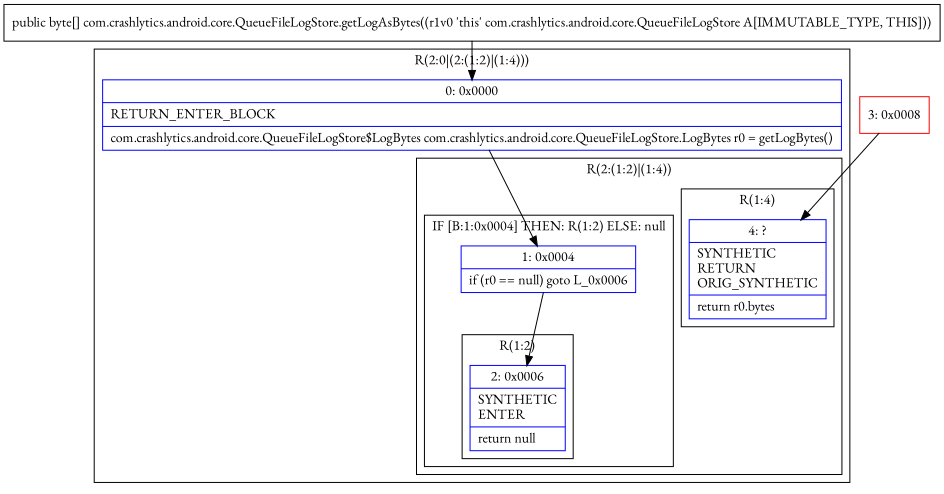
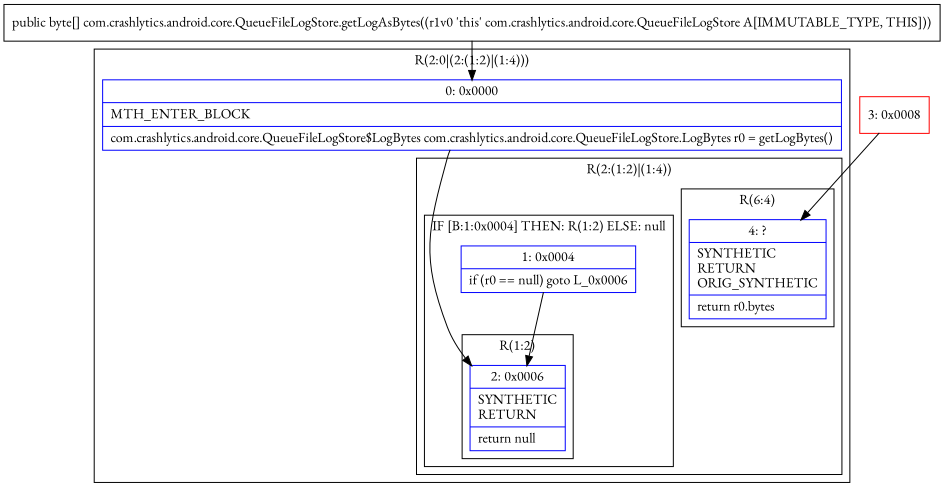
node "0: 0x0000": text "RETURN_ENTER_BLOCK" -> "MTH_ENTER_BLOCK"
edge "0: 0x0000" -> "1: 0x0004": now "0: 0x0000" -> "2: 0x0006"
cluster "R(1:4)": label "R(1:4)" -> "R(6:4)"
node "2: 0x0006": text "ENTER" -> "RETURN"
